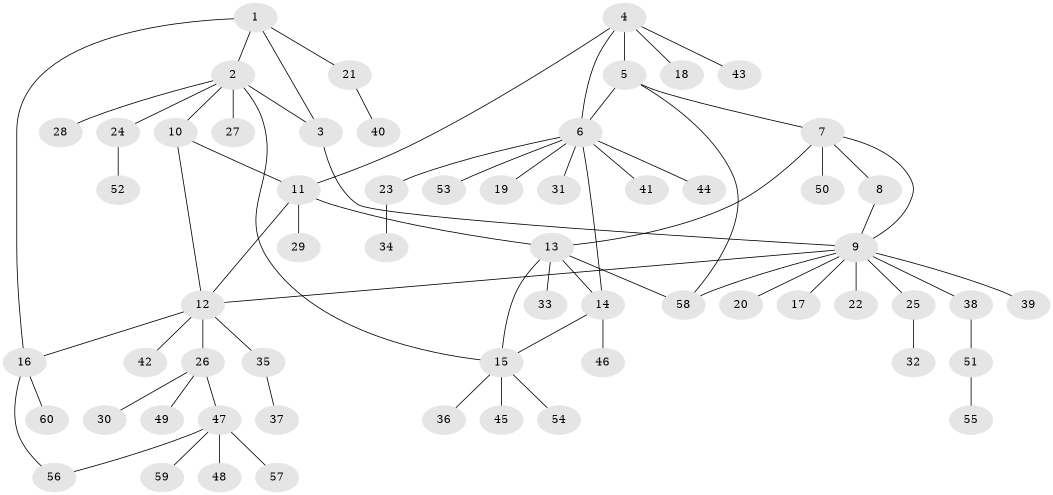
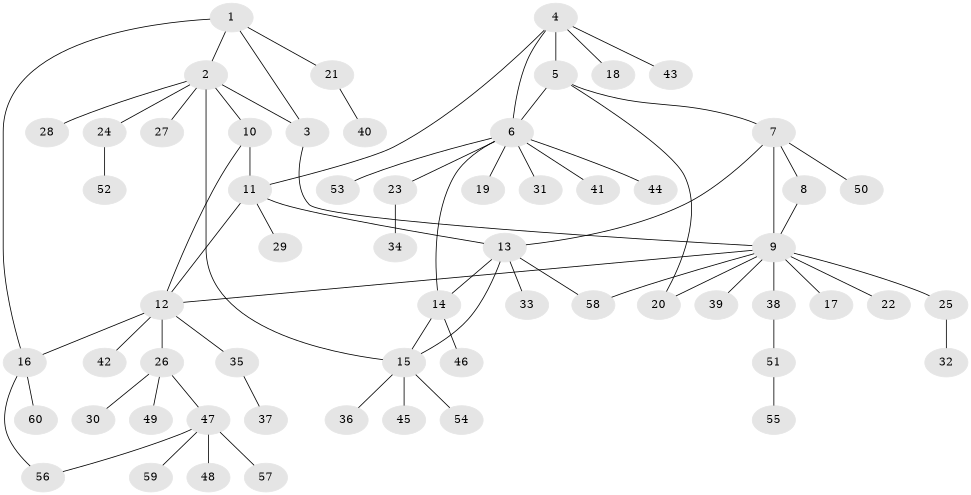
edge "5" -- "58": now "5" -- "20"
